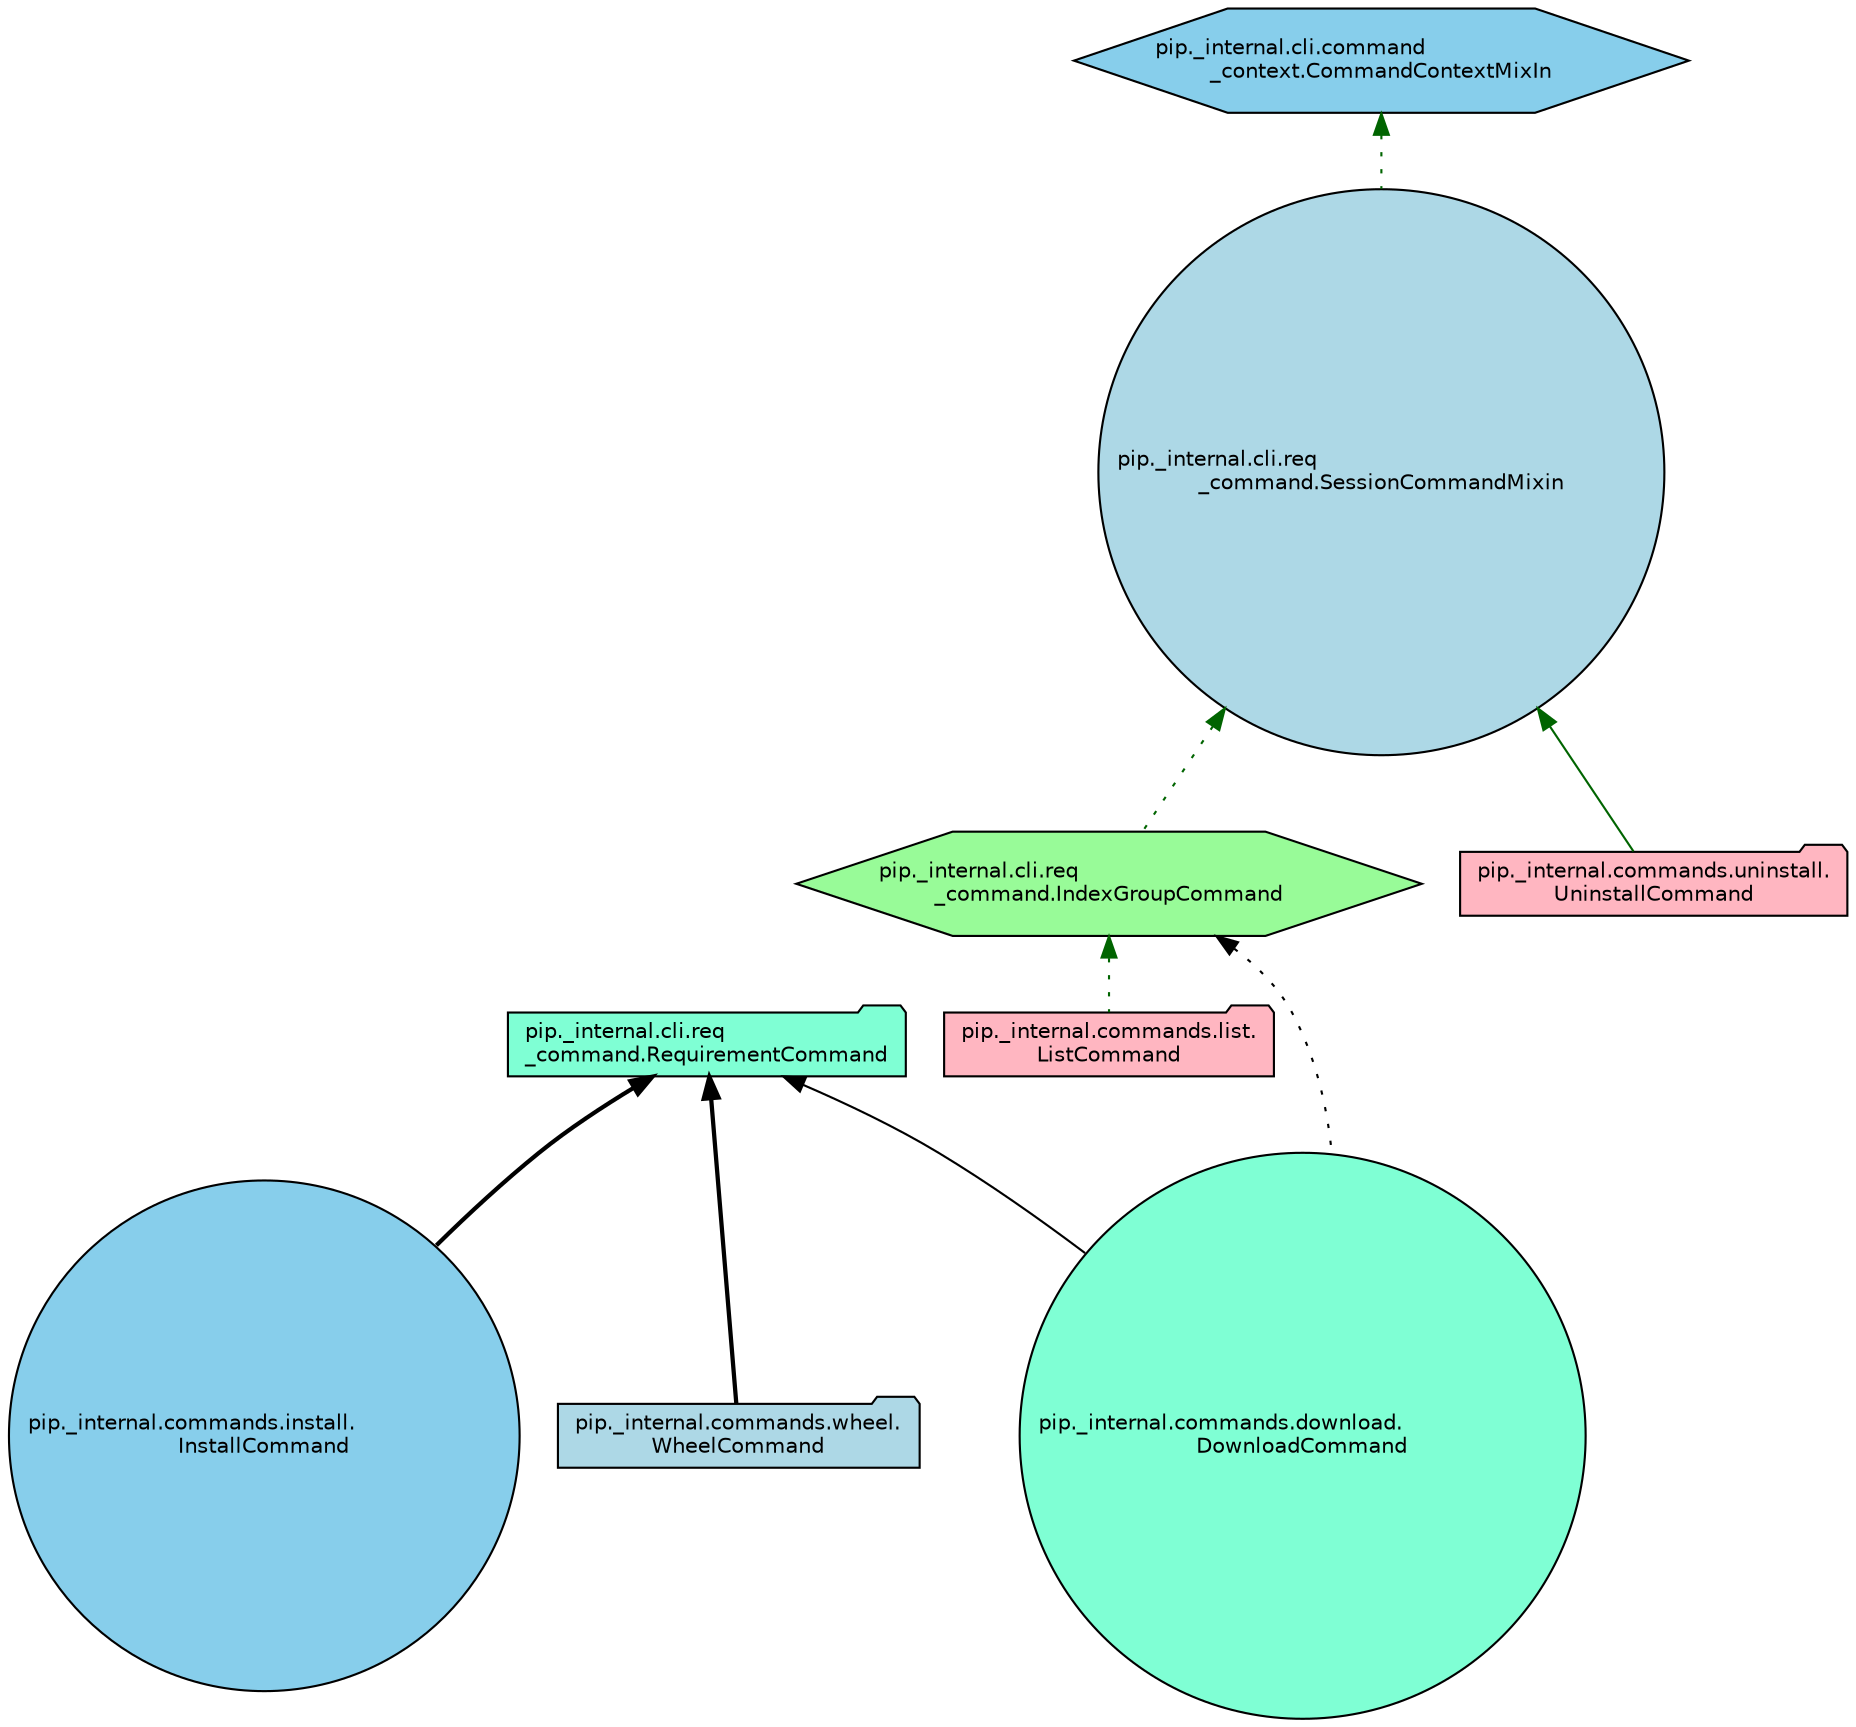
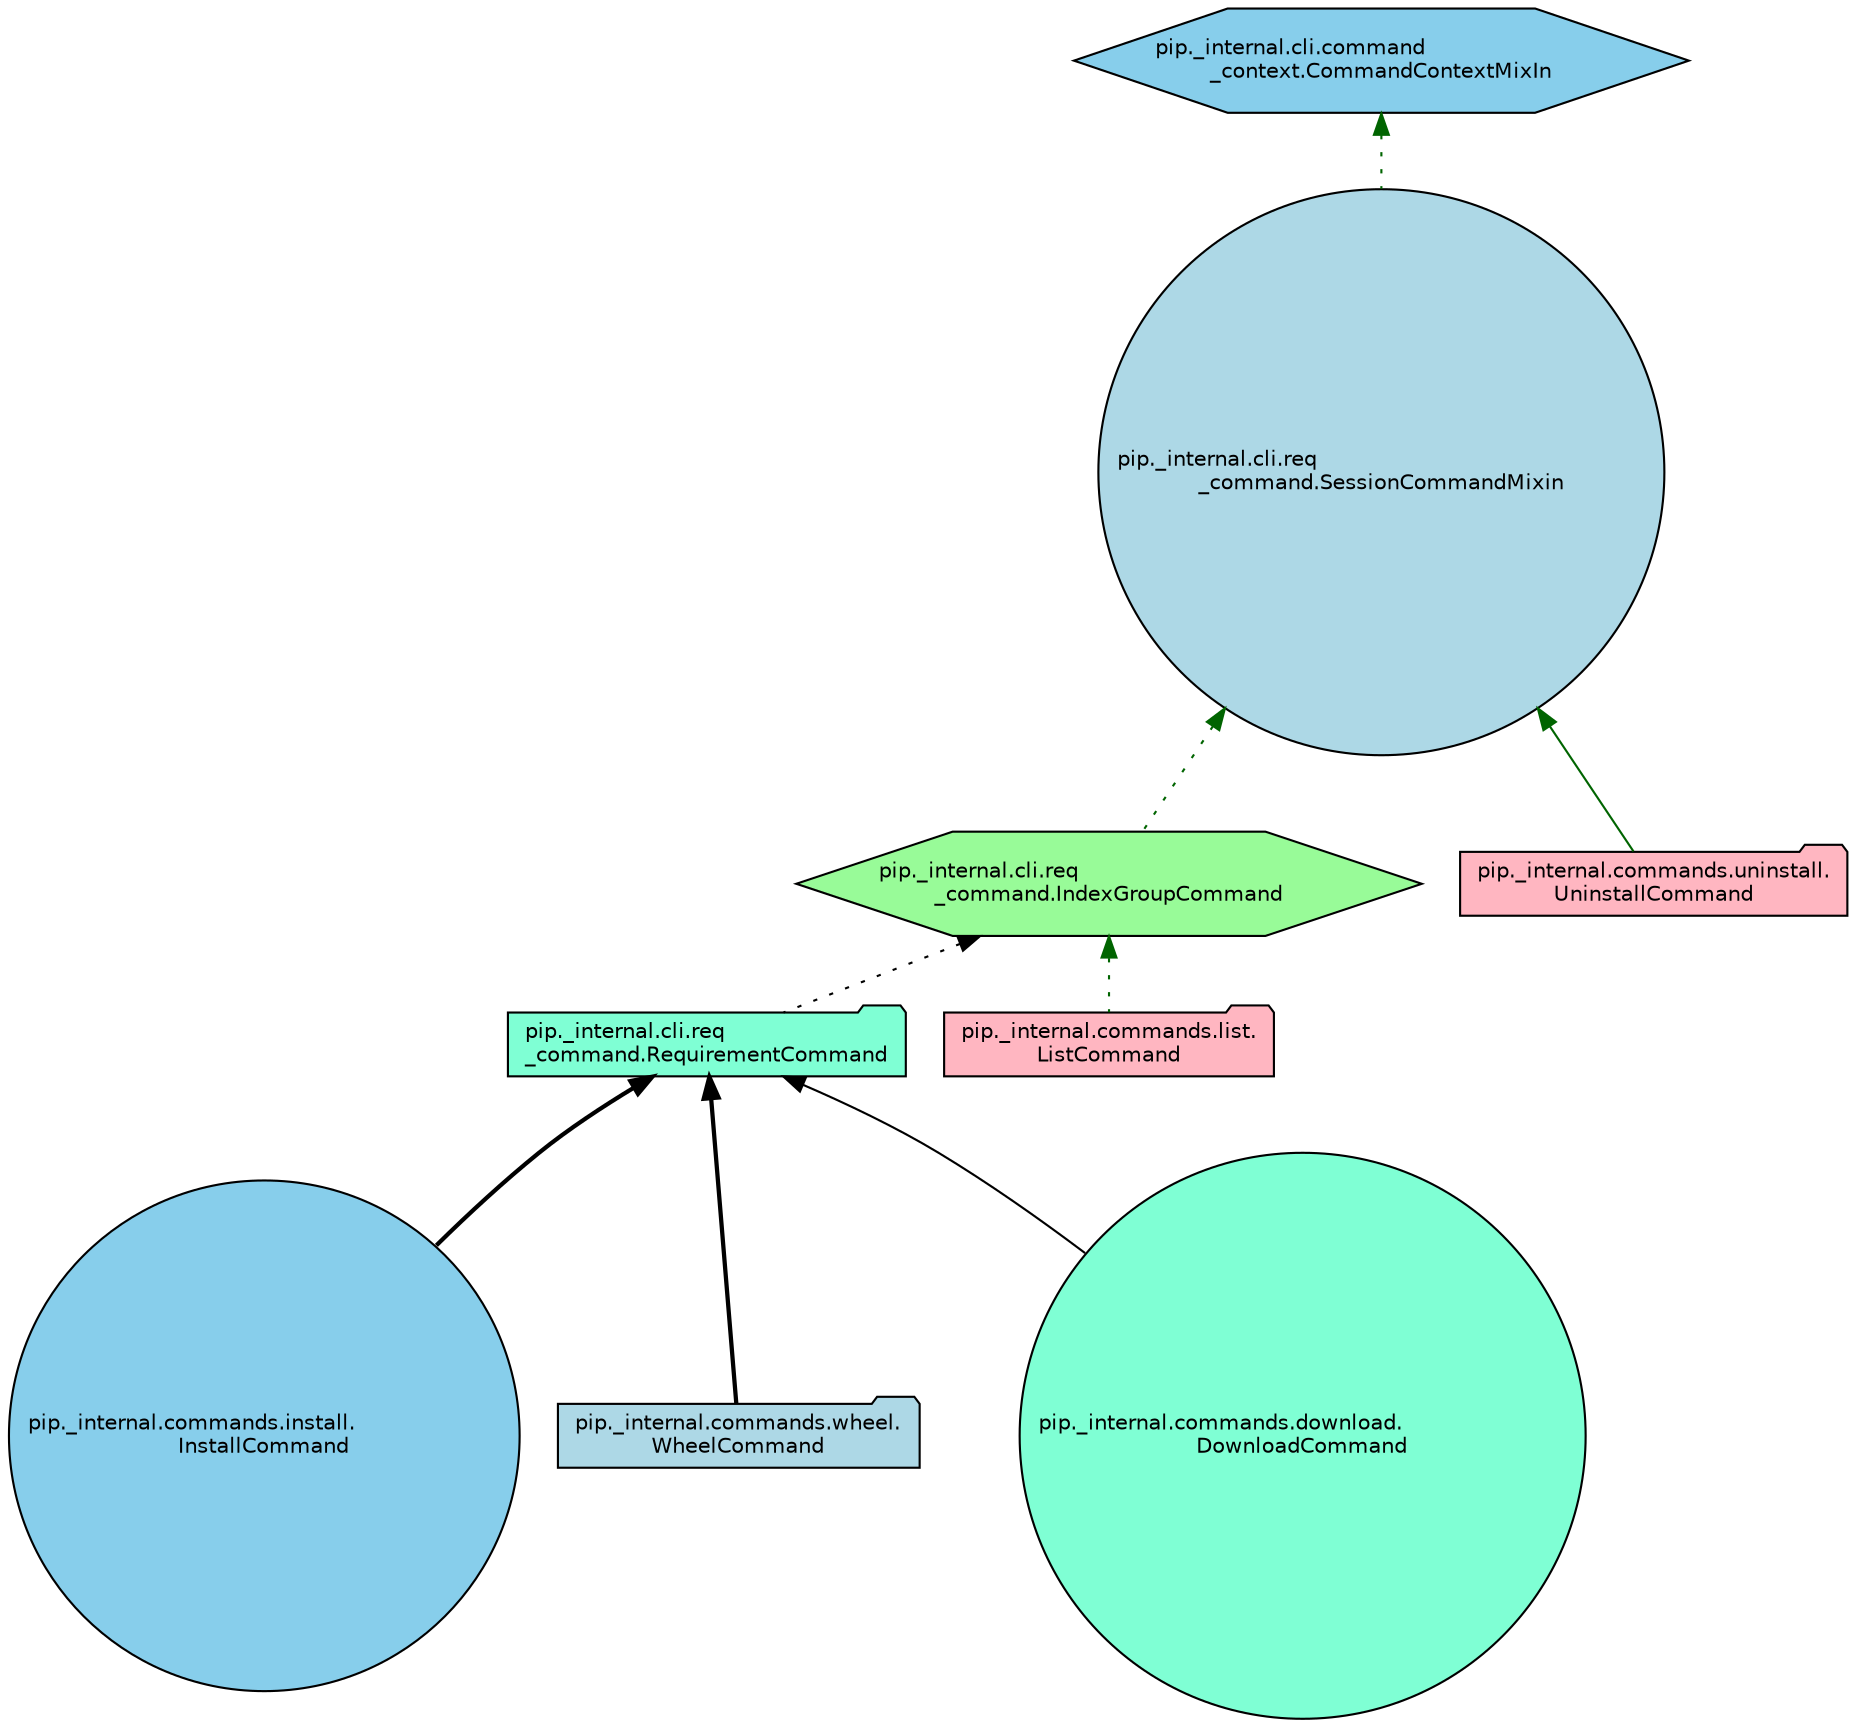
edge "pip._internal.commands.download. DownloadCommand" -> "pip._internal.cli.req _command.IndexGroupCommand": now "pip._internal.cli.req _command.RequirementCommand" -> "pip._internal.cli.req _command.IndexGroupCommand"
